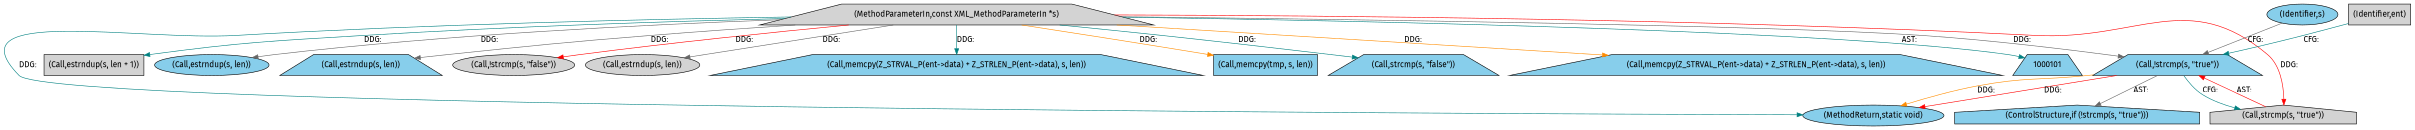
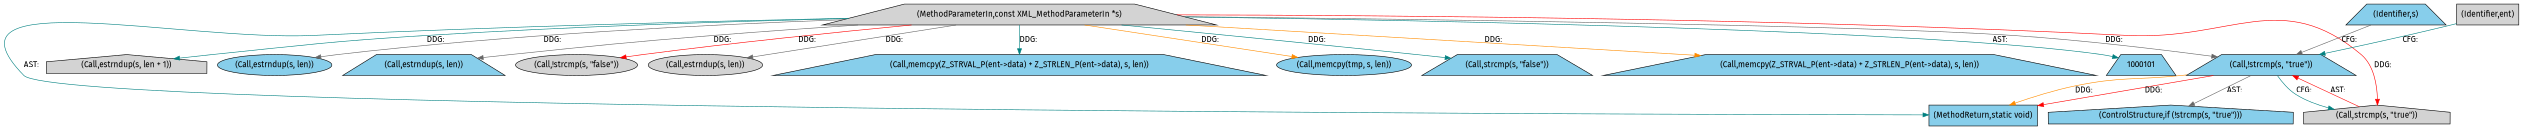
node "(Identifier,s)": shape ellipse -> trapezium
edge "(MethodParameterIn,const XML_MethodParameterIn *s)" -> "(MethodReturn,static void)": label "DDG: " -> "AST: "
node "(Call,estrndup(s, len + 1))": shape box -> house
node "(Call,memcpy(tmp, s, len))": shape box -> ellipse
node "(MethodReturn,static void)": shape ellipse -> box
